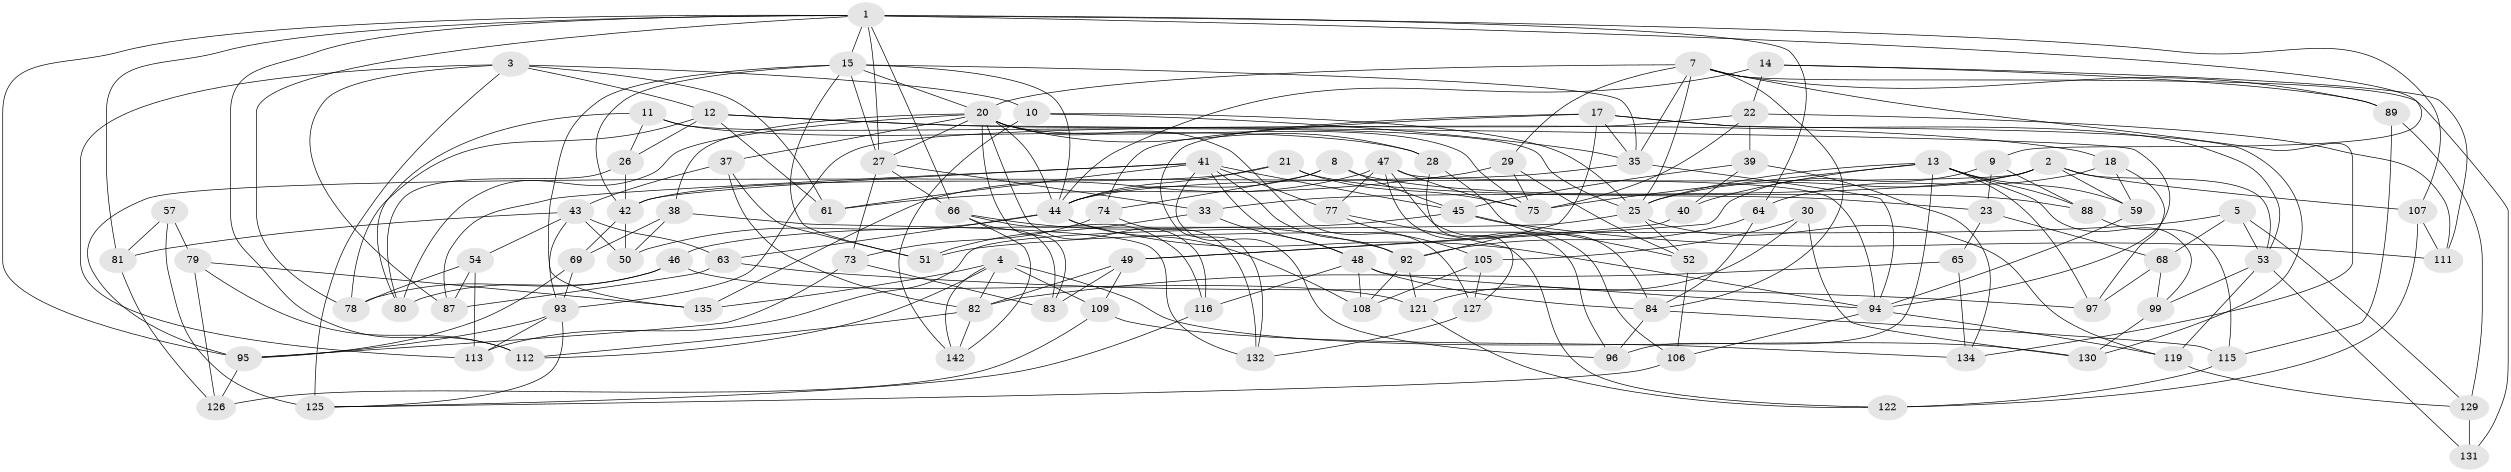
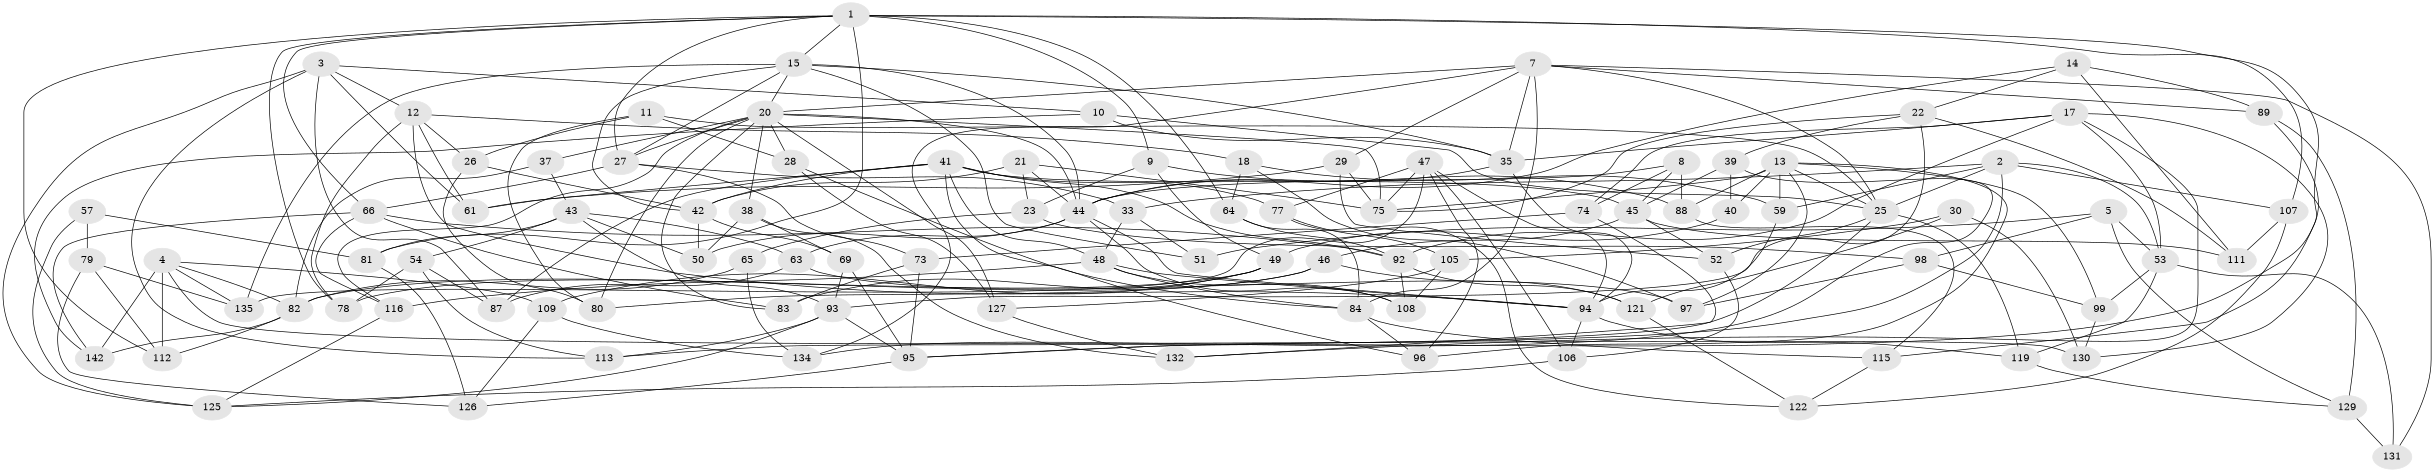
edge "37" -- "51": removed
node "68": label "68" -> "98"
